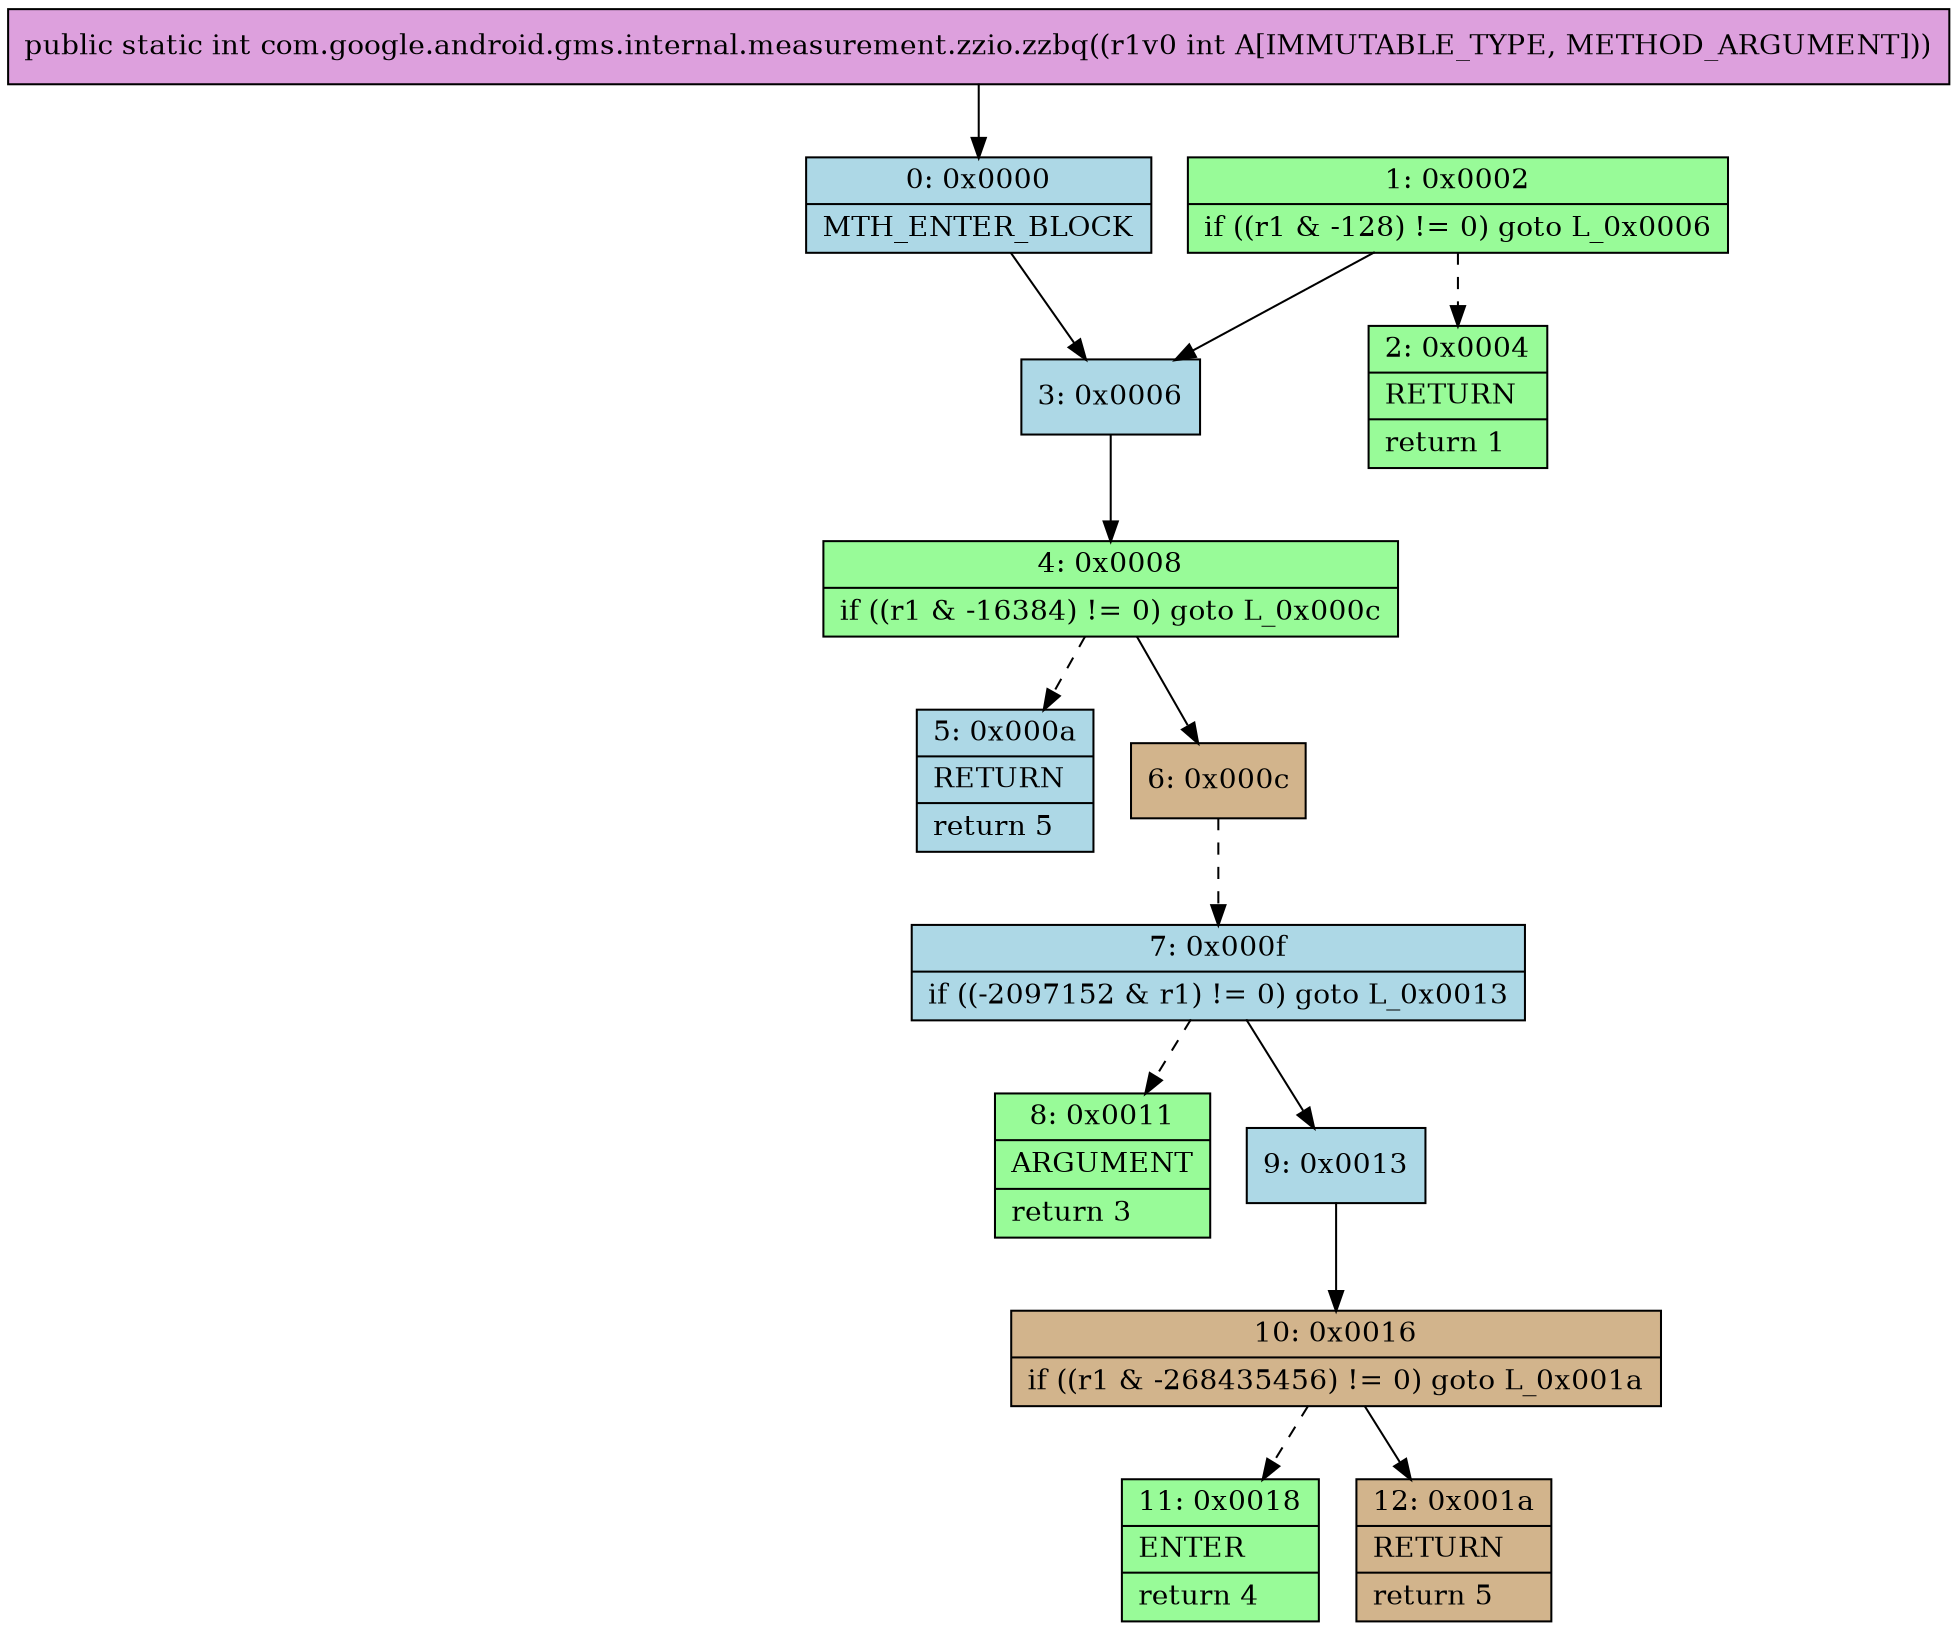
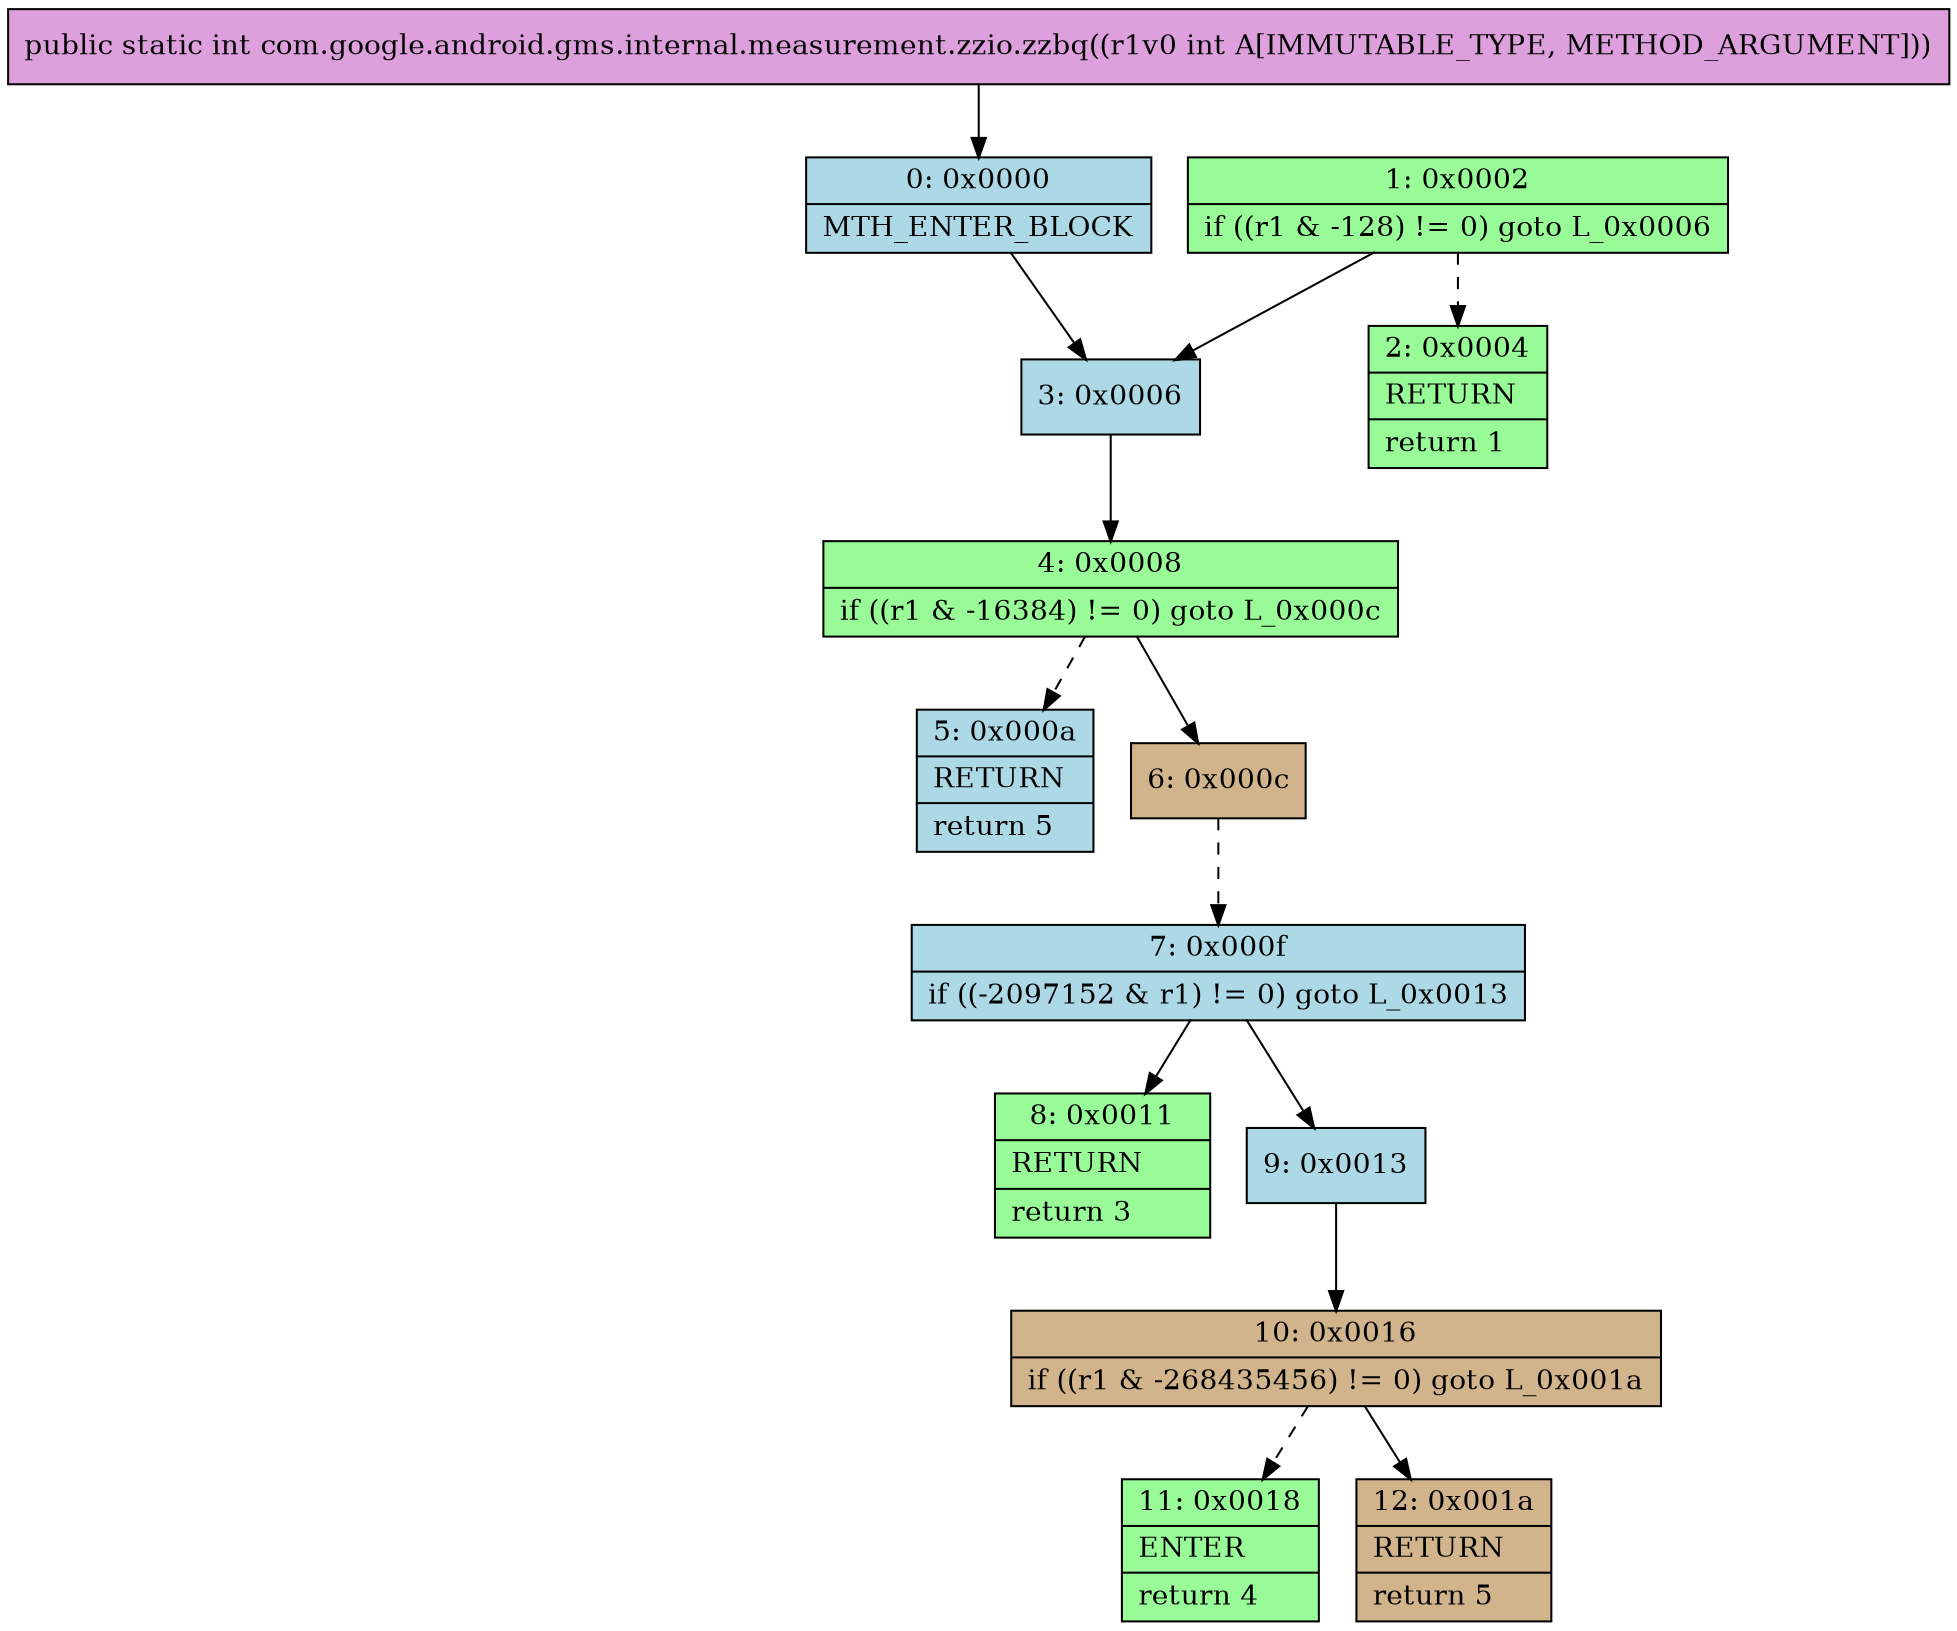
edge "7: 0x000f" -> "8: 0x0011": style dashed -> solid
node "8: 0x0011": text "ARGUMENT" -> "RETURN"
